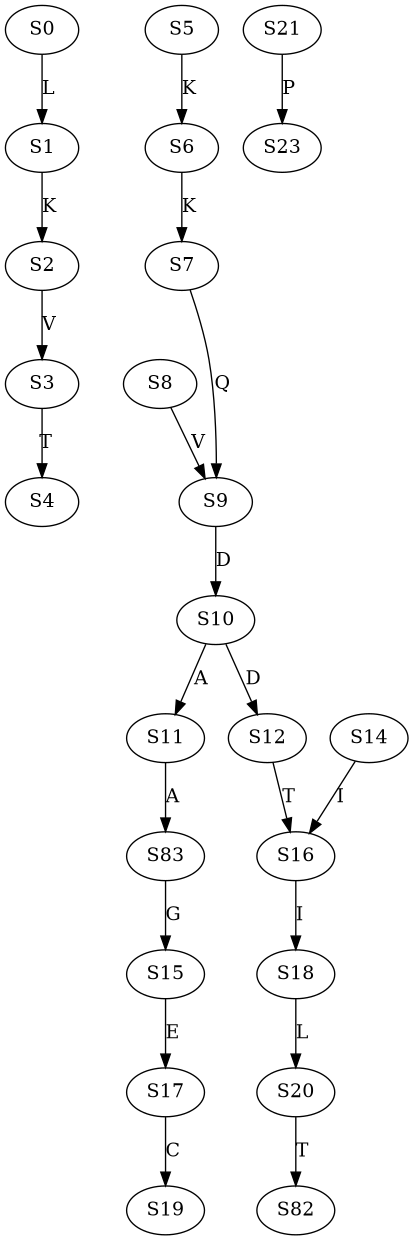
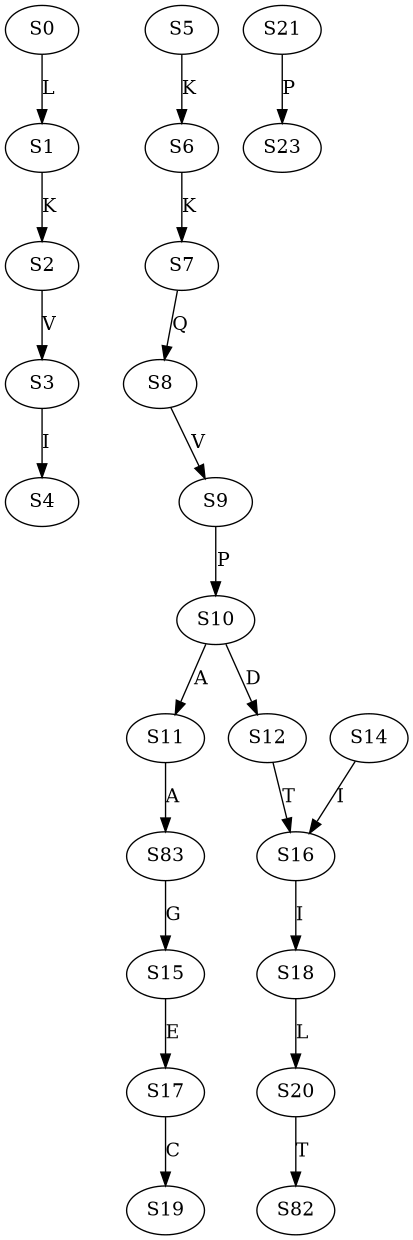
edge "S7" -> "S9": now "S7" -> "S8"
edge "S3" -> "S4": label "T" -> "I"
edge "S9" -> "S10": label "D" -> "P"
